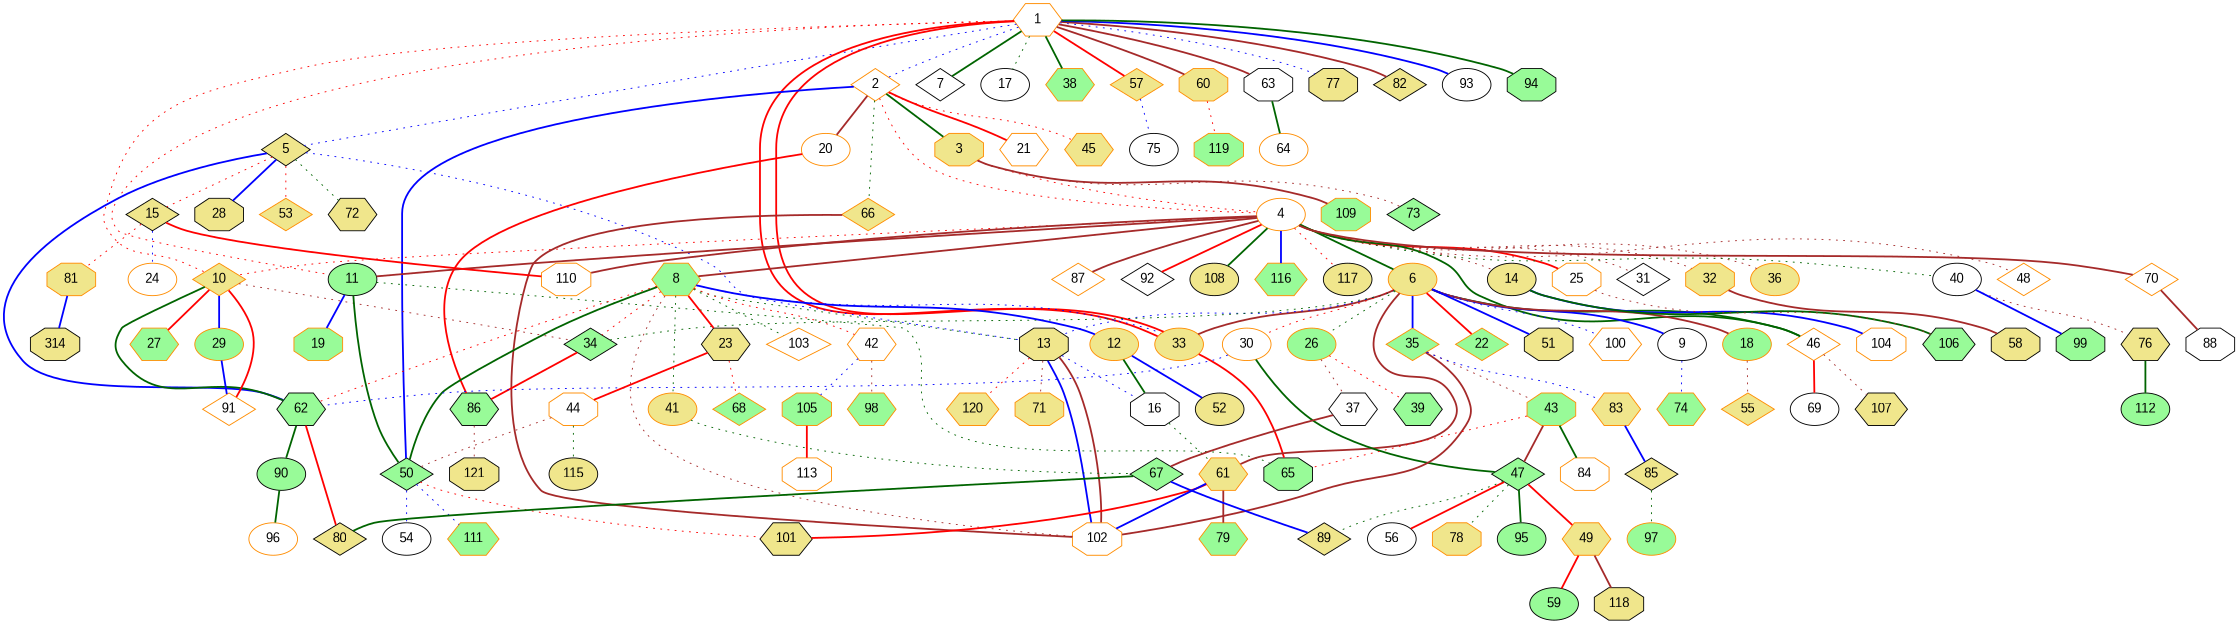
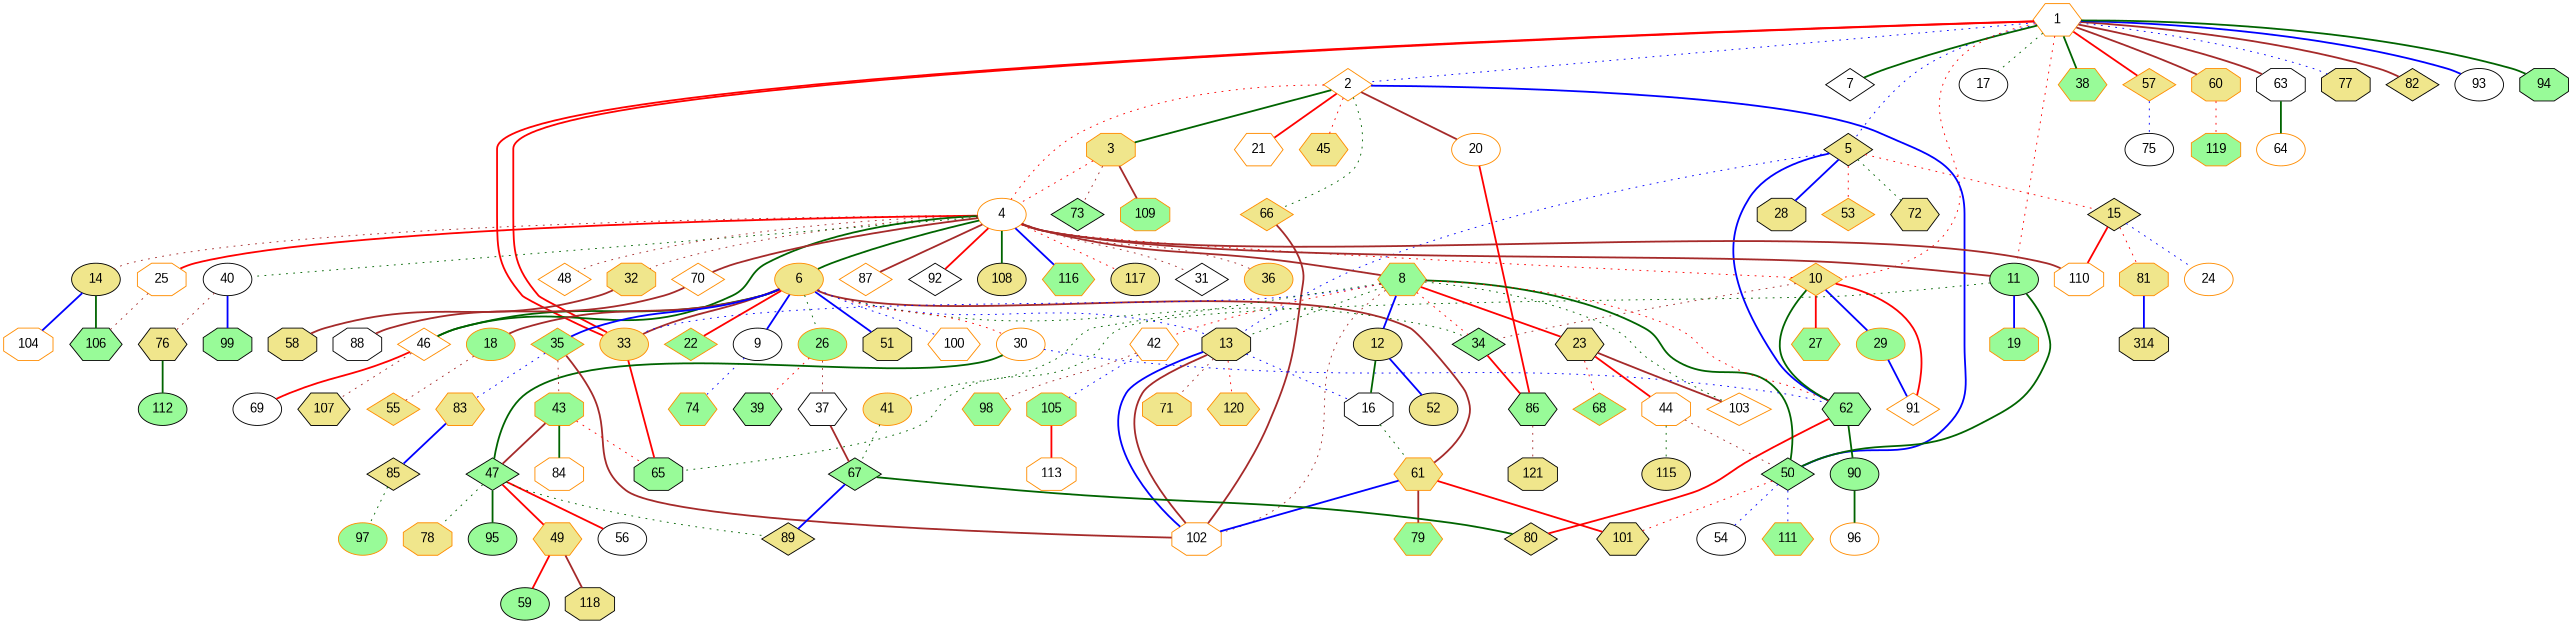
node "12": color darkorange -> black
edge "23" -- "103": added
